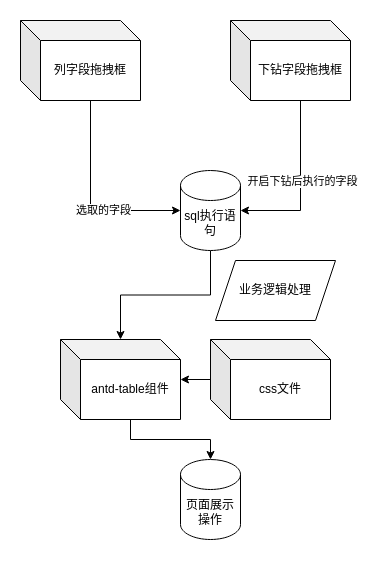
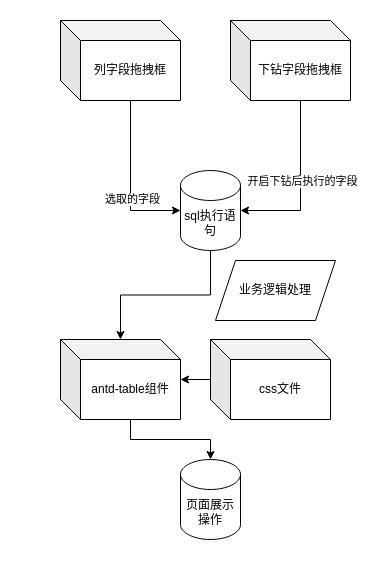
node "列字段拖拽框": moved (81, 61) -> (121, 61)
